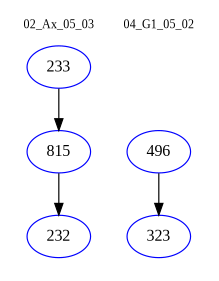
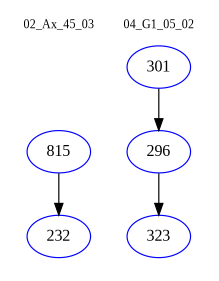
cluster "02_Ax_05_03": label "02_Ax_05_03" -> "02_Ax_45_03"
node "233": removed
node "301": added
node "496": label "496" -> "296"
